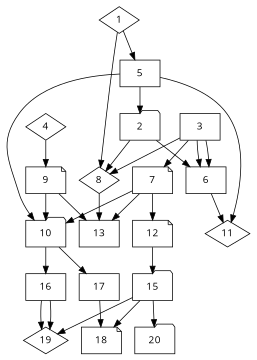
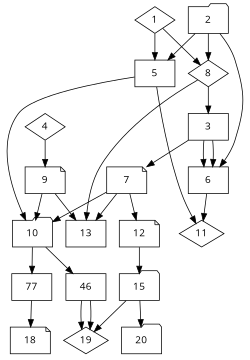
edge "5" -> "2": reversed
edge "3" -> "8": reversed
node "16": label "16" -> "46"
node "17": label "17" -> "77"
edge "15" -> "18": removed
